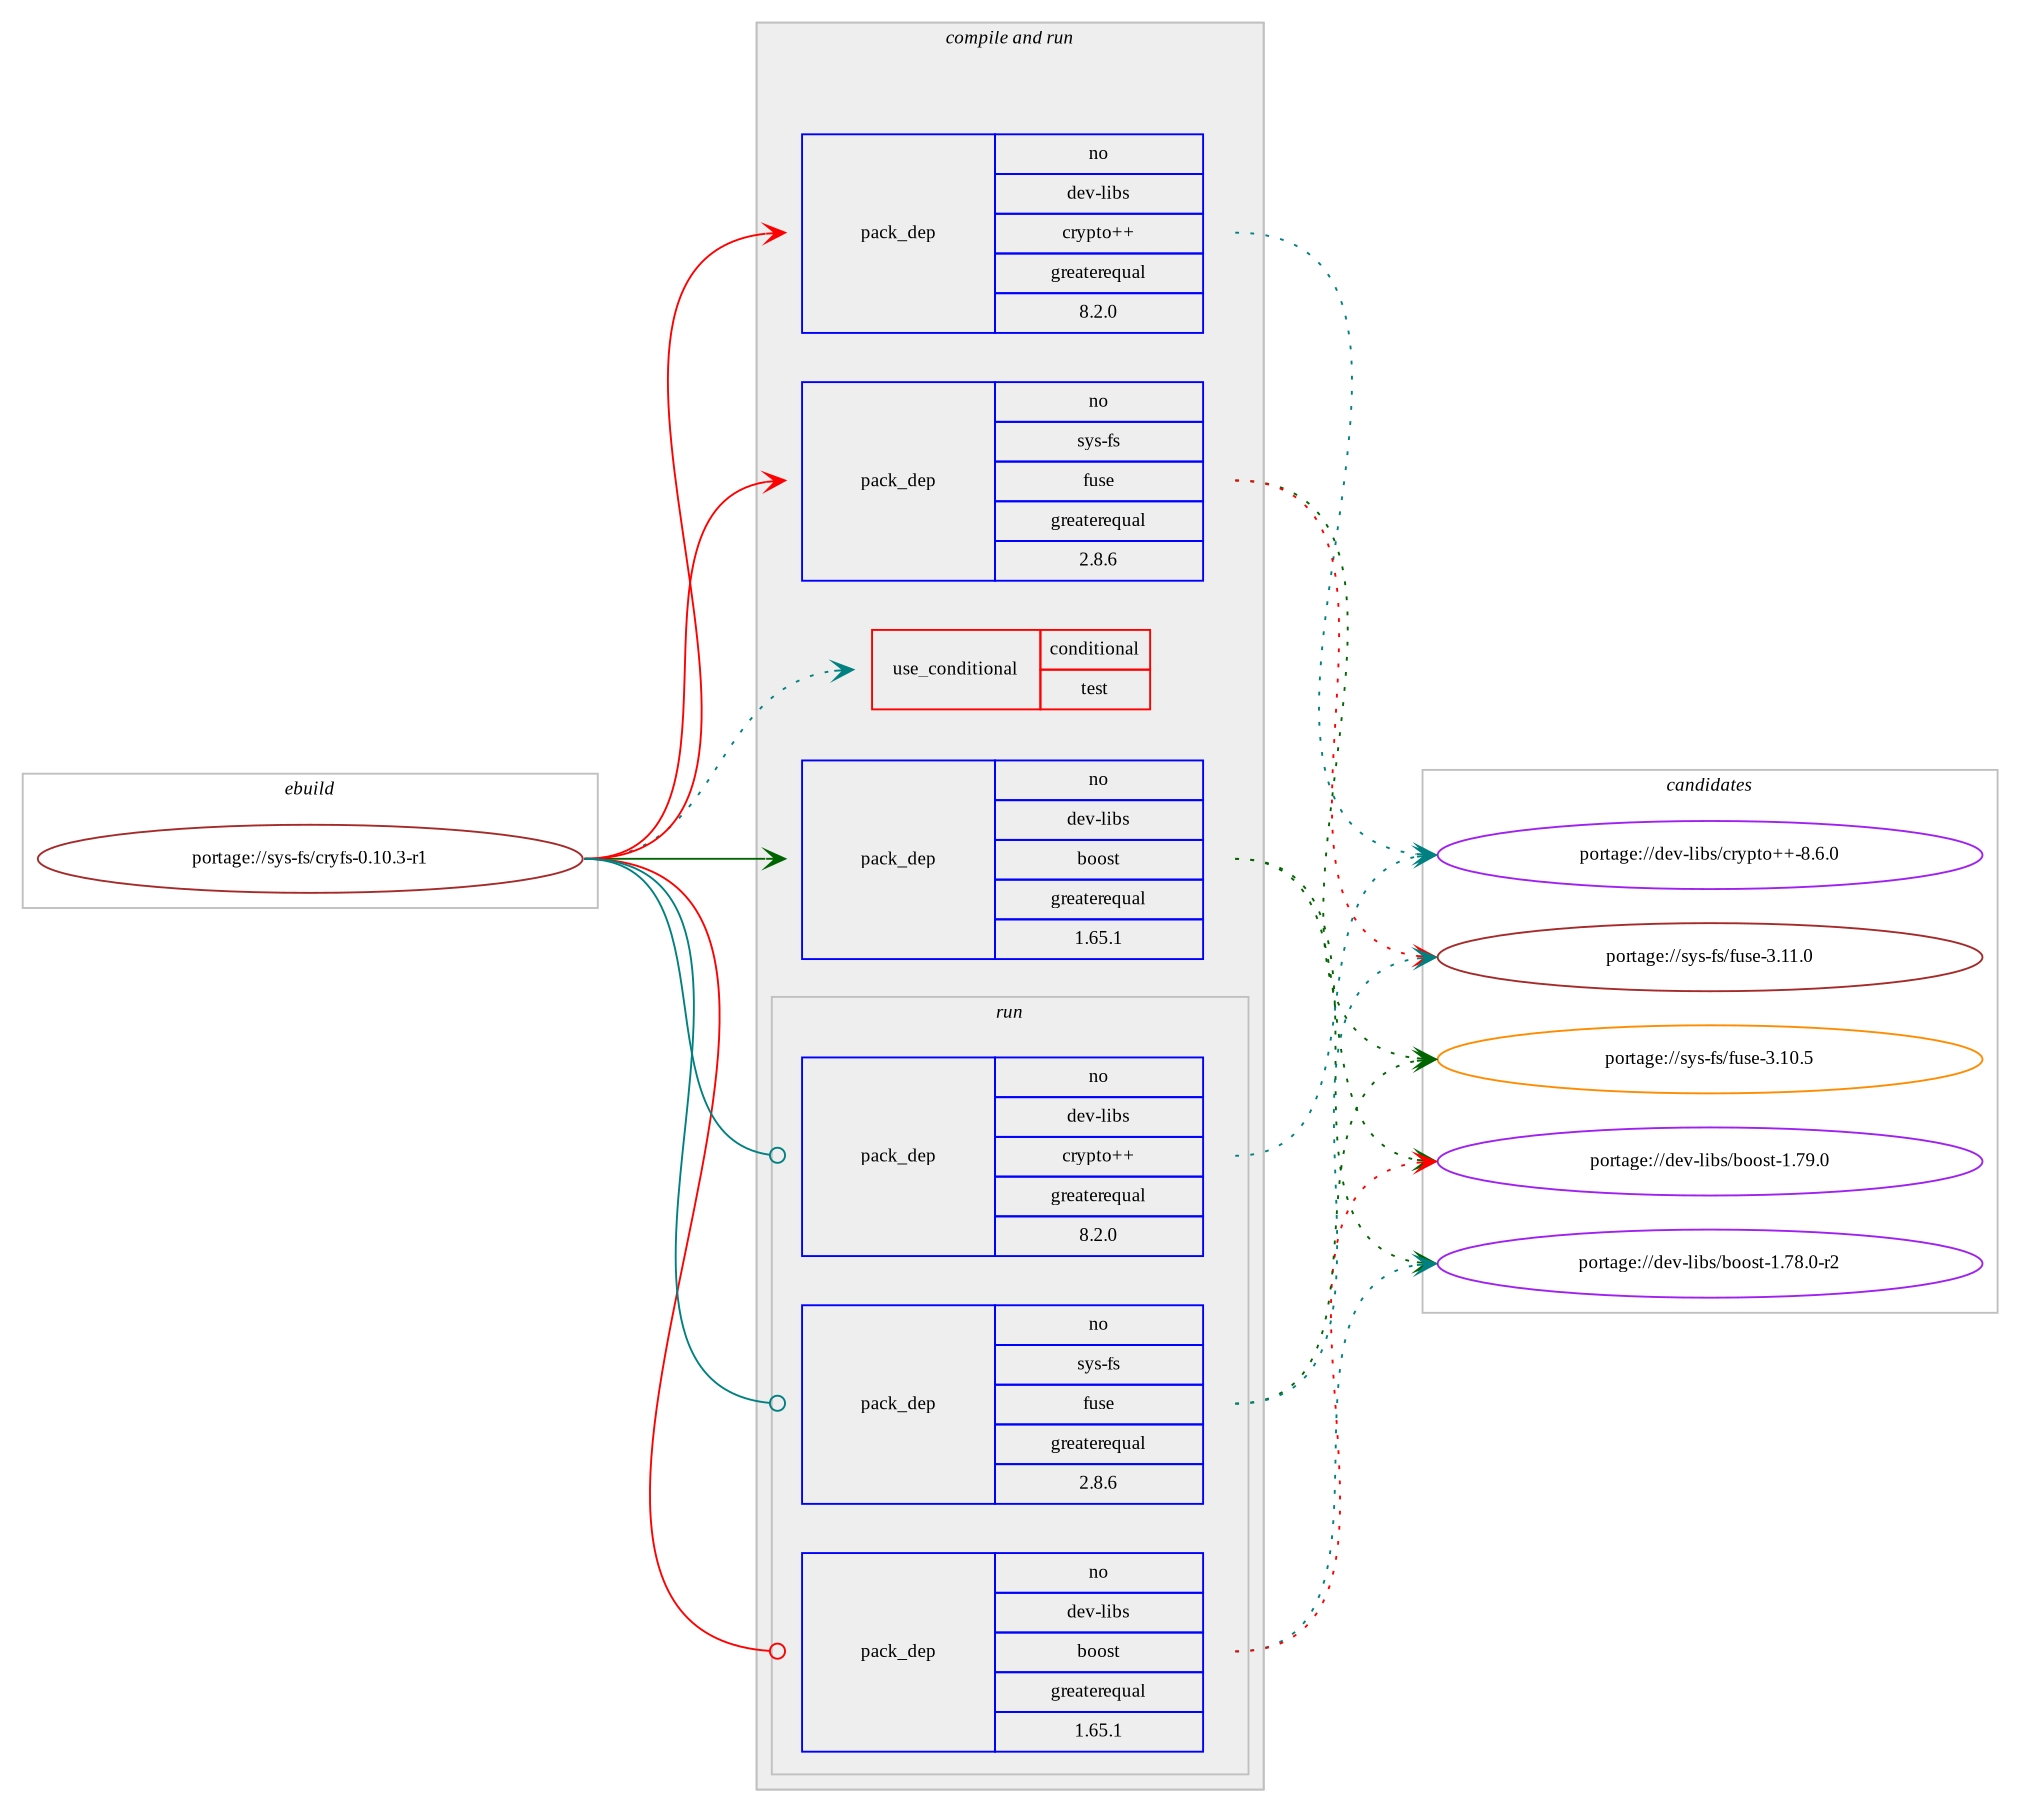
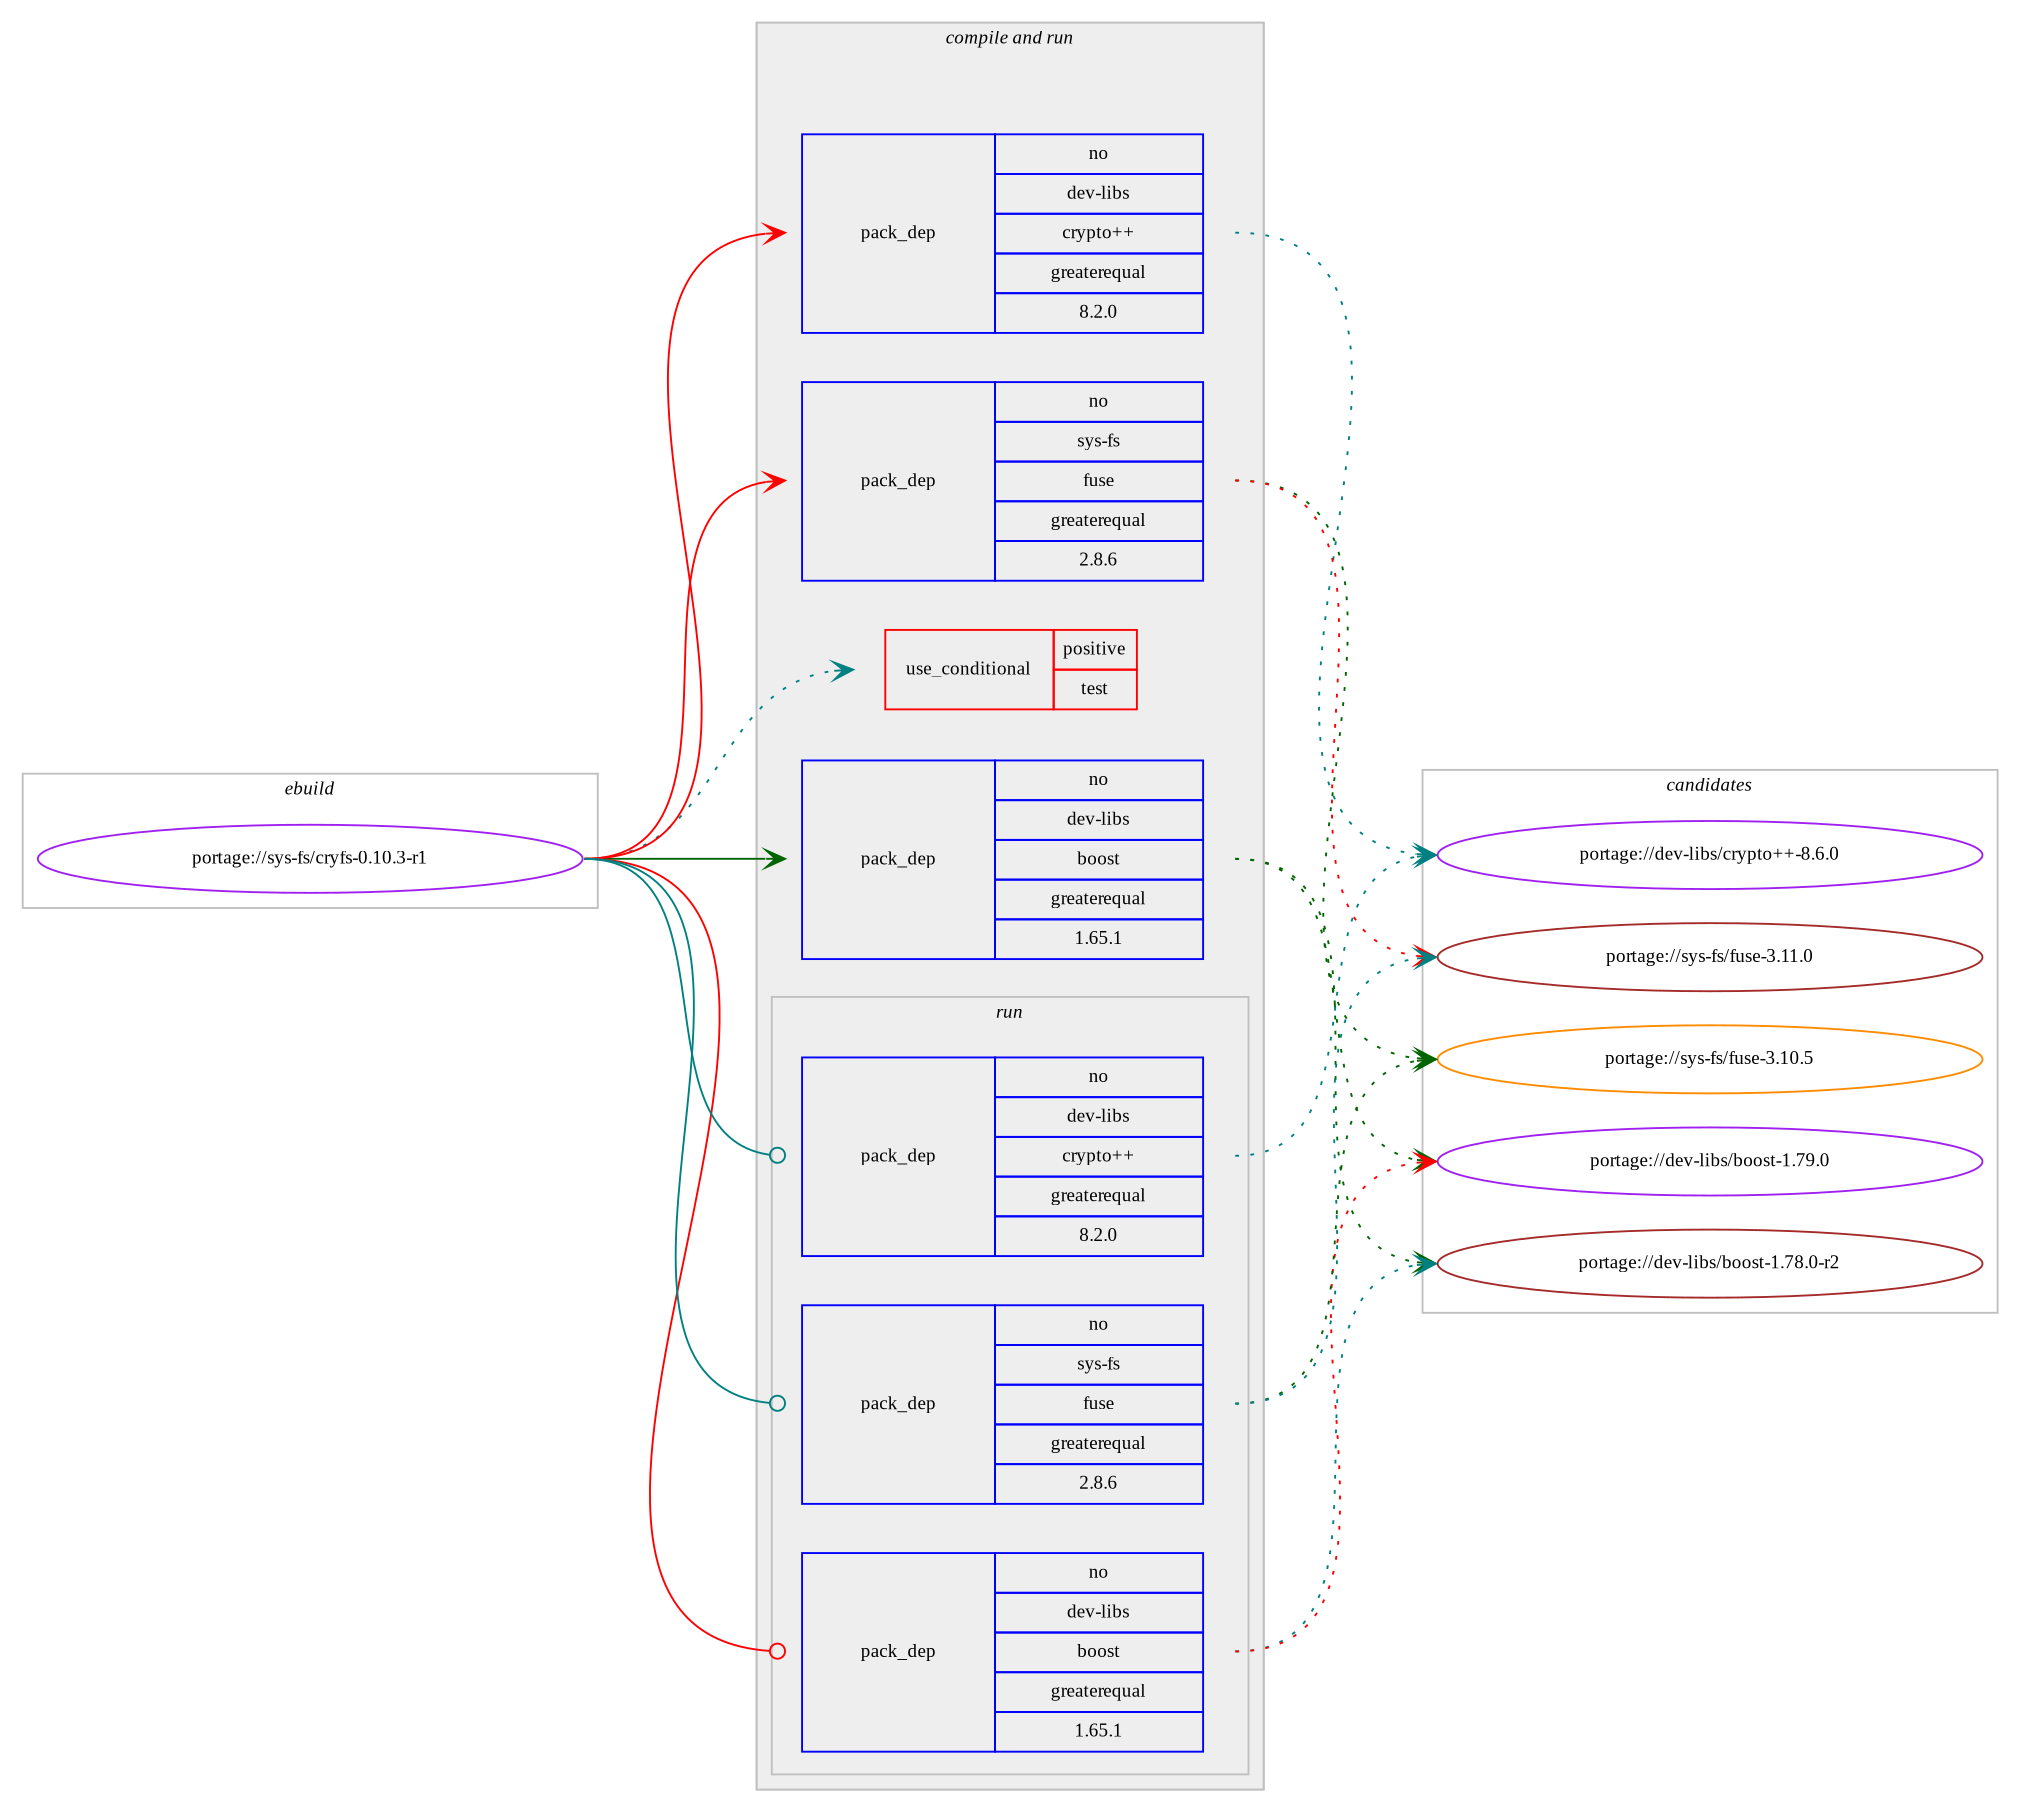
node "use_conditional": text "conditional" -> "positive"
node "portage://sys-fs/cryfs-0.10.3-r1": color brown -> purple
node "portage://dev-libs/boost-1.78.0-r2": color purple -> brown
